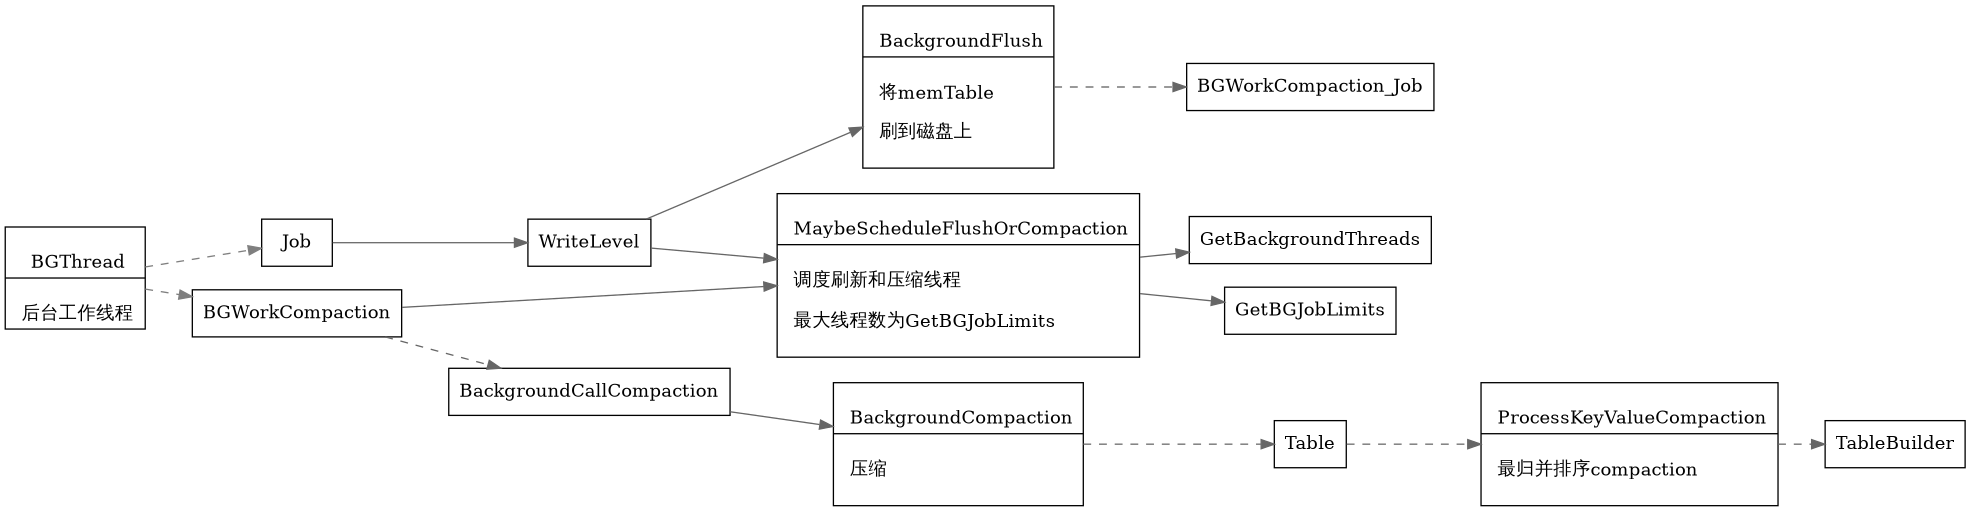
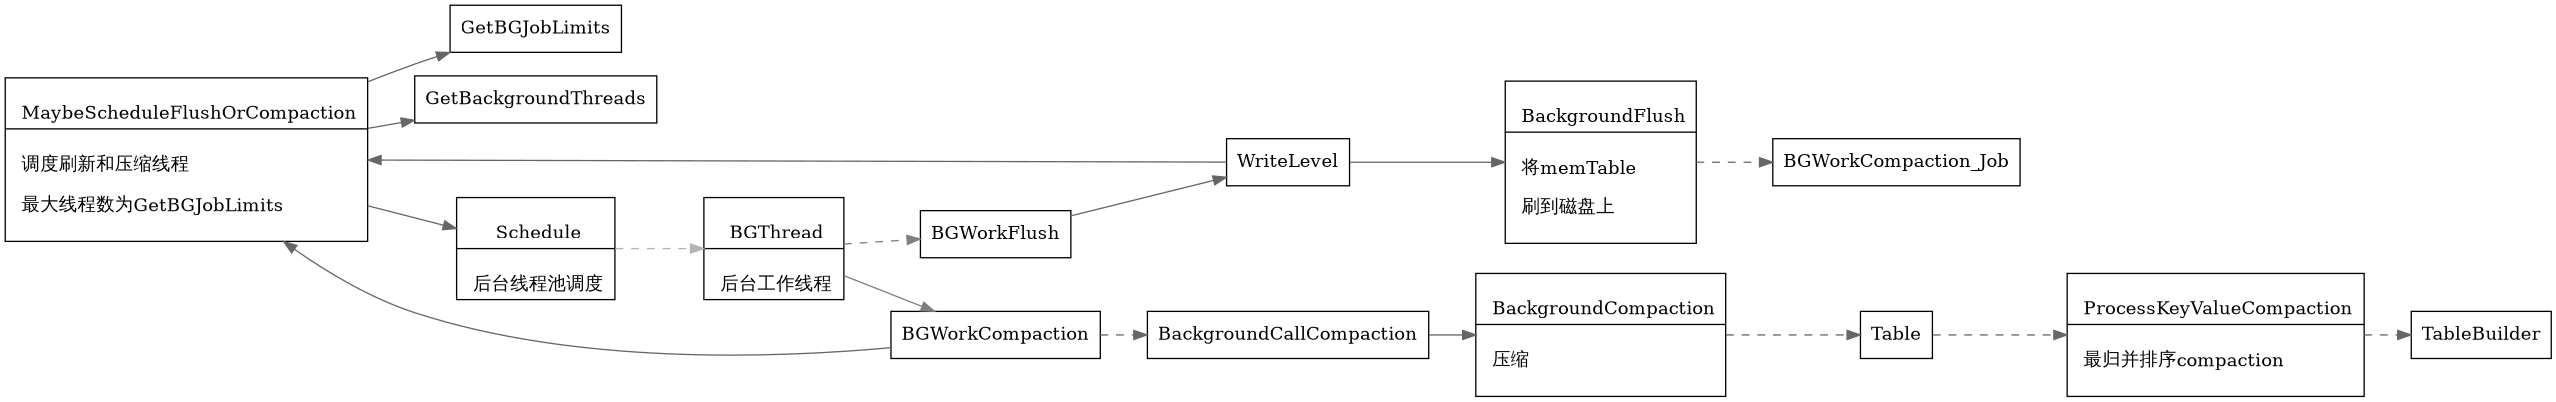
node "Job": label "Job" -> "BGWorkFlush"
node "Schedule": added
edge "BGThread" -> "BGWorkCompaction": style dashed -> solid
